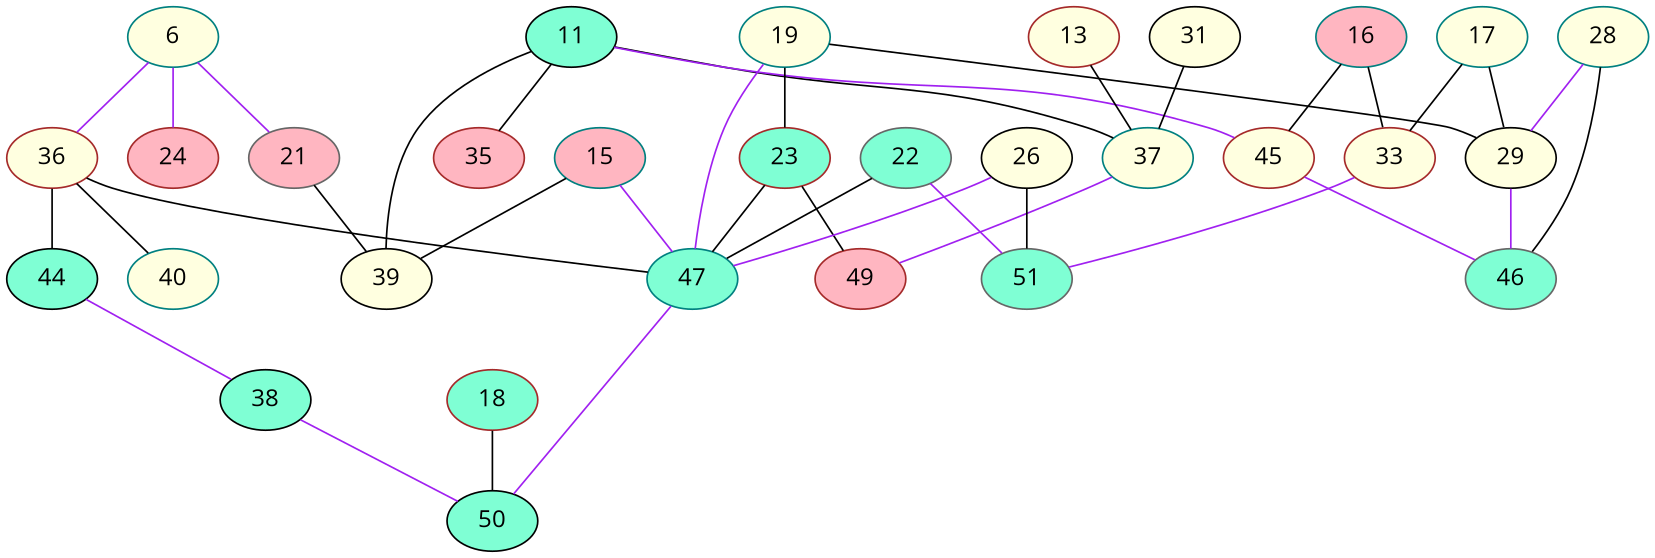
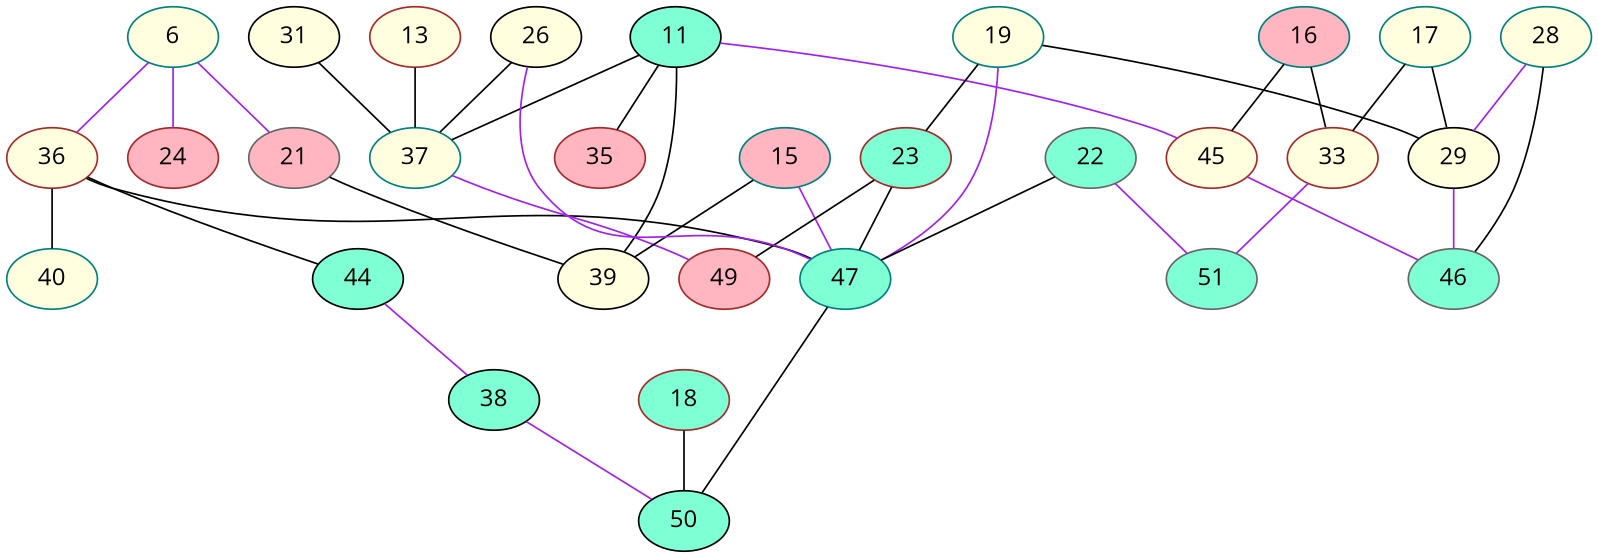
edge "26" -- "51": now "26" -- "37"
edge "47" -- "50": color purple -> black
